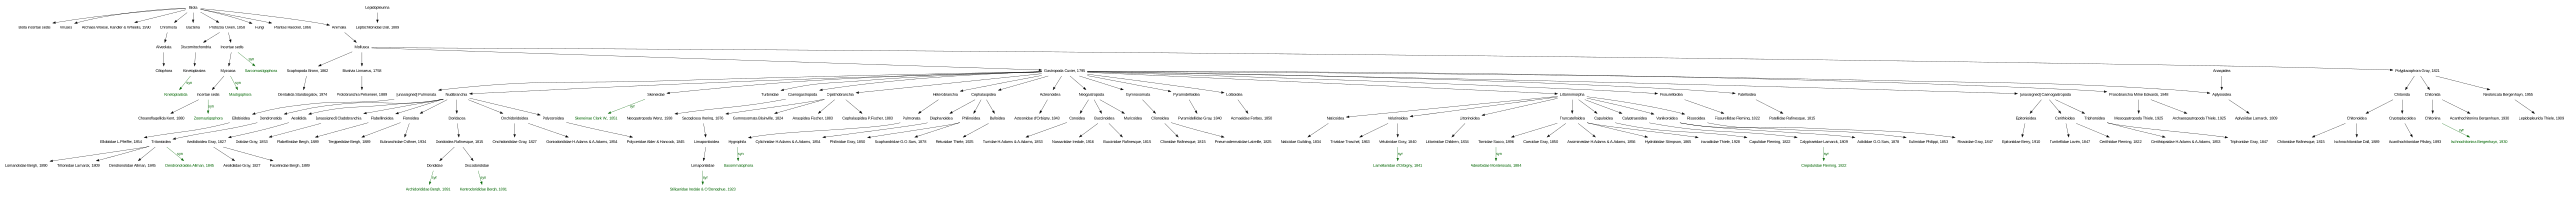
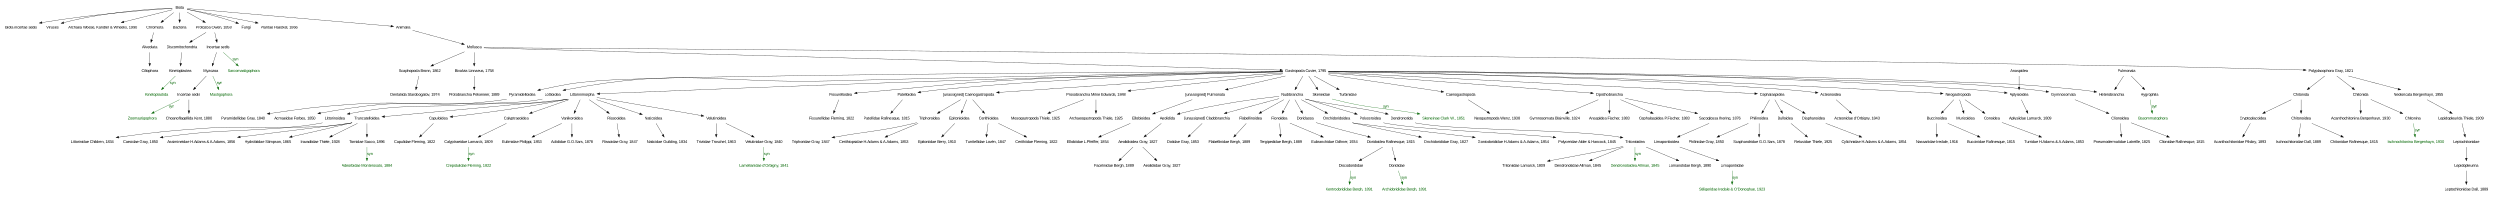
edge "Heterobranchia" -> "Pulmonata": reversed
node "Leptochitonidae": added
